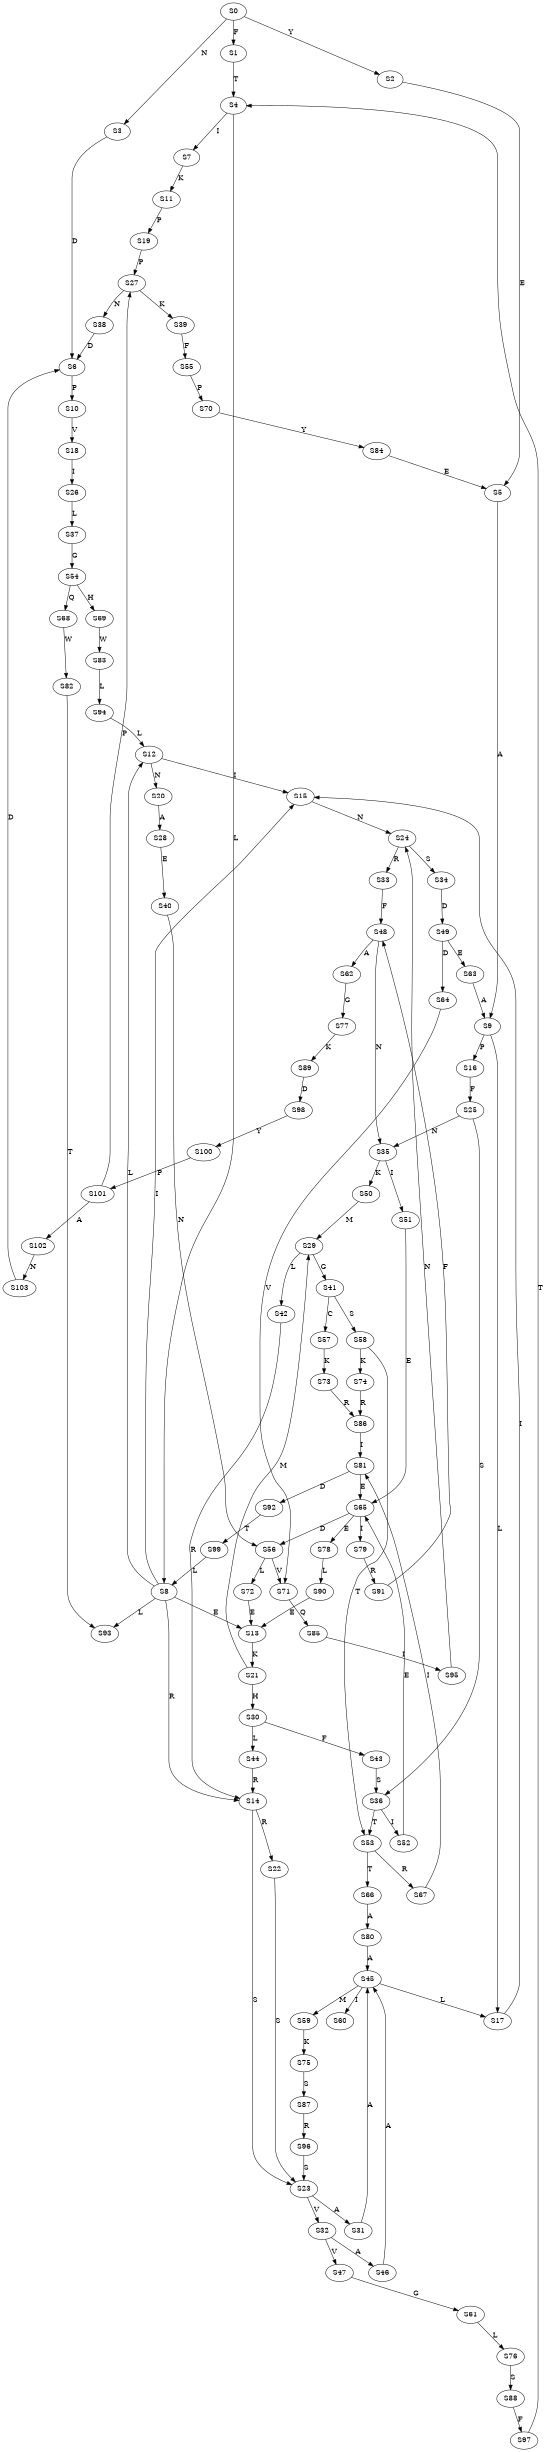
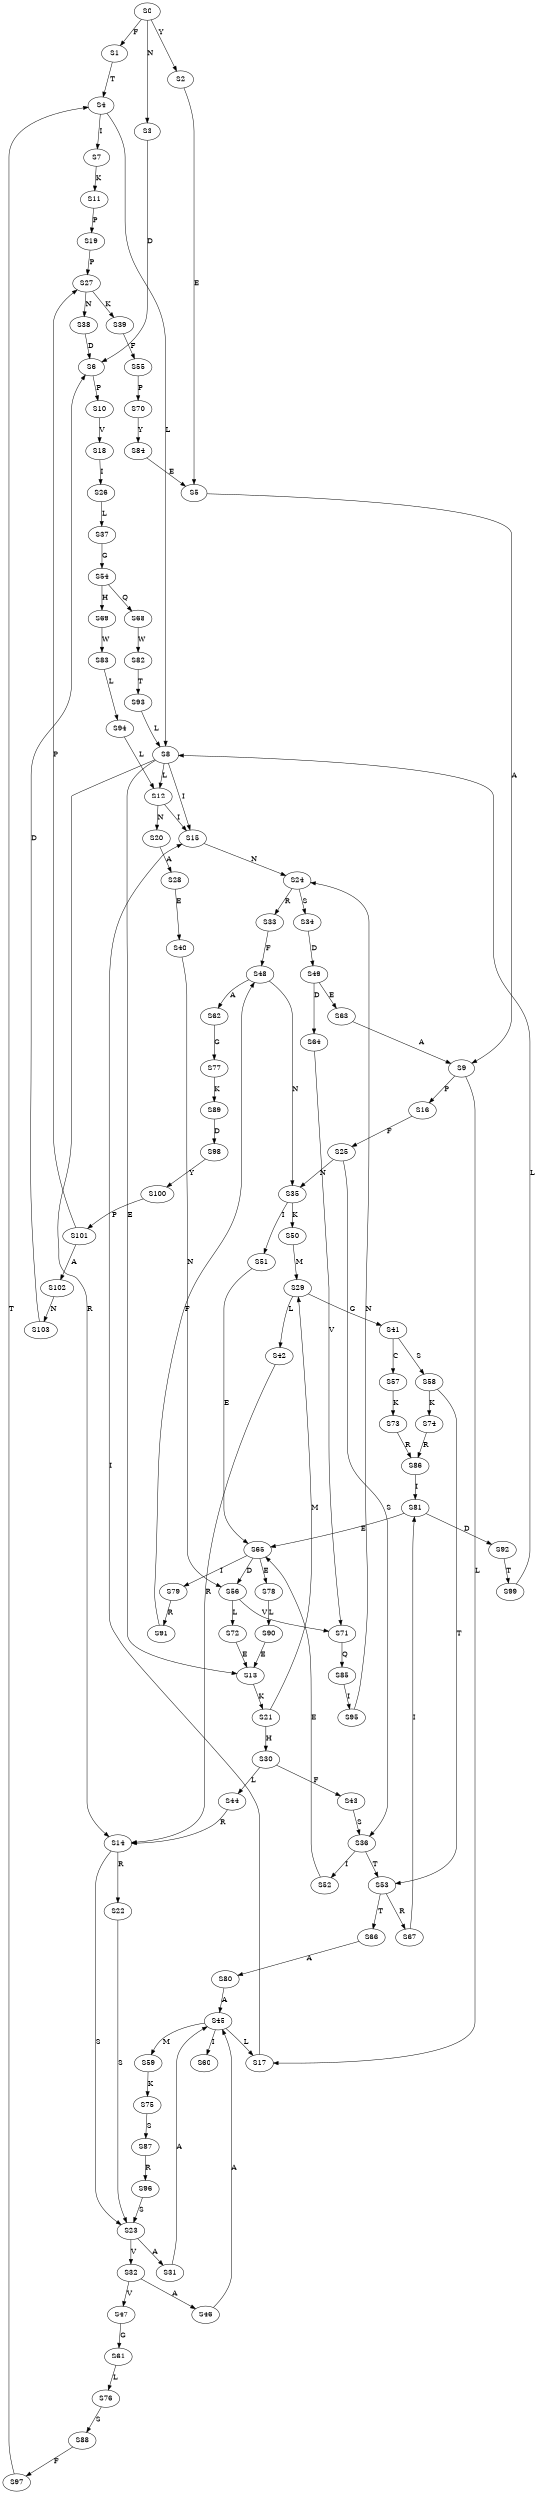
edge "S8" -> "S93": reversed
